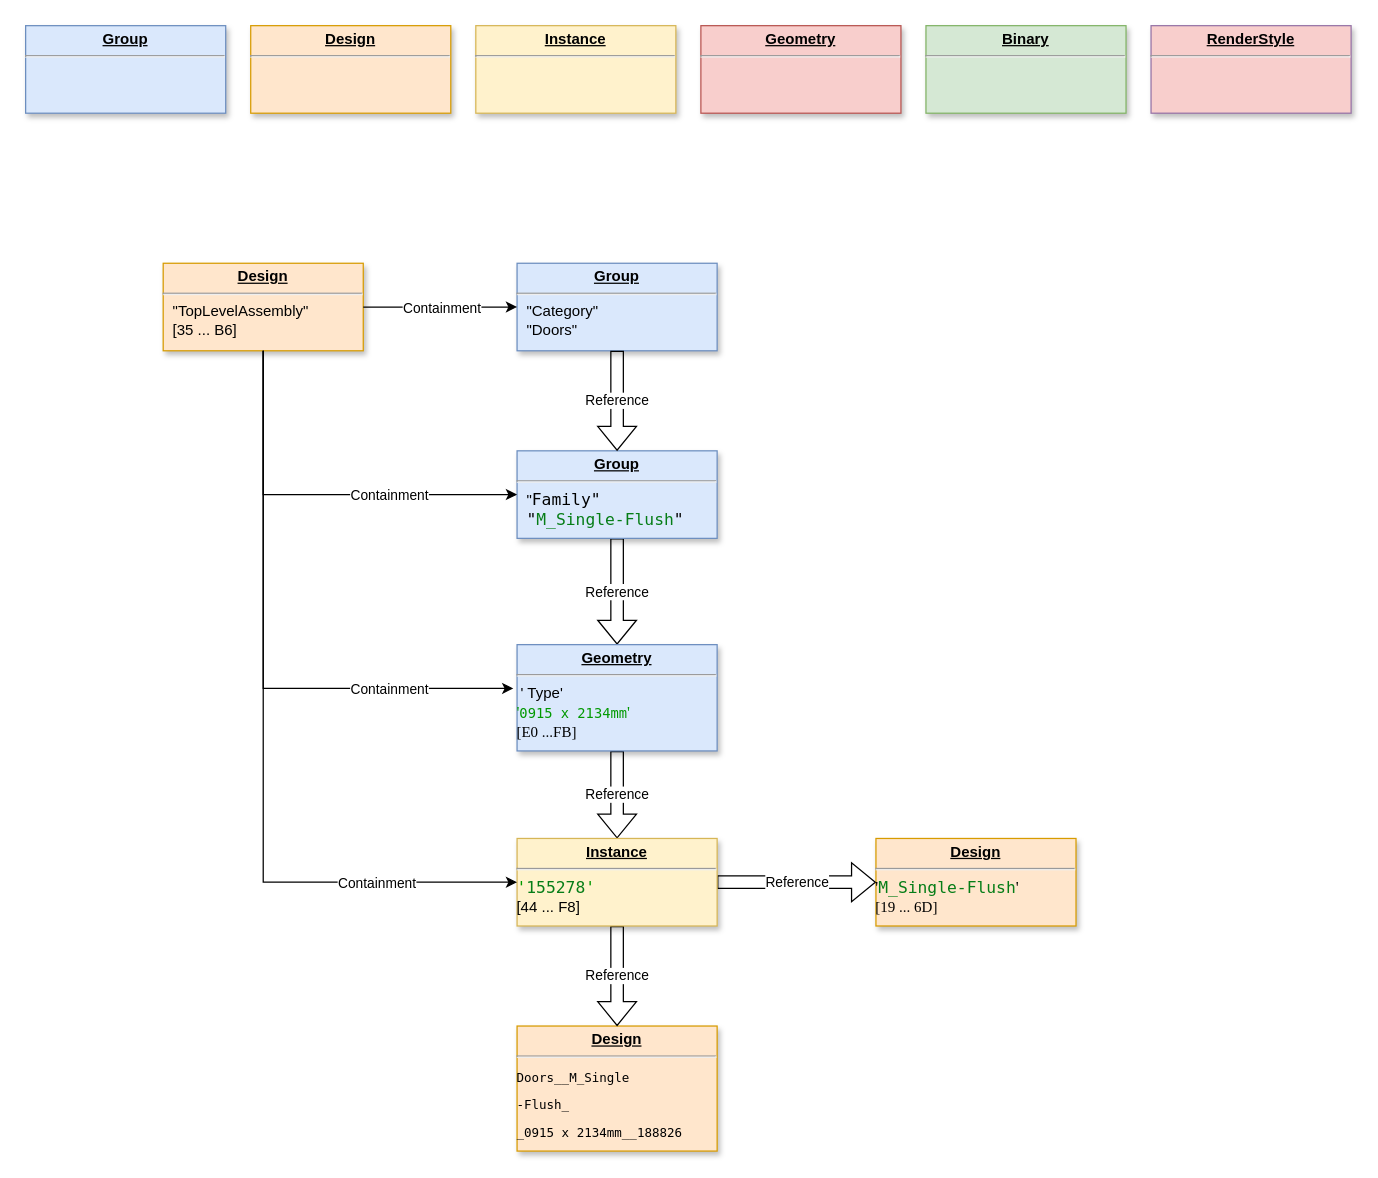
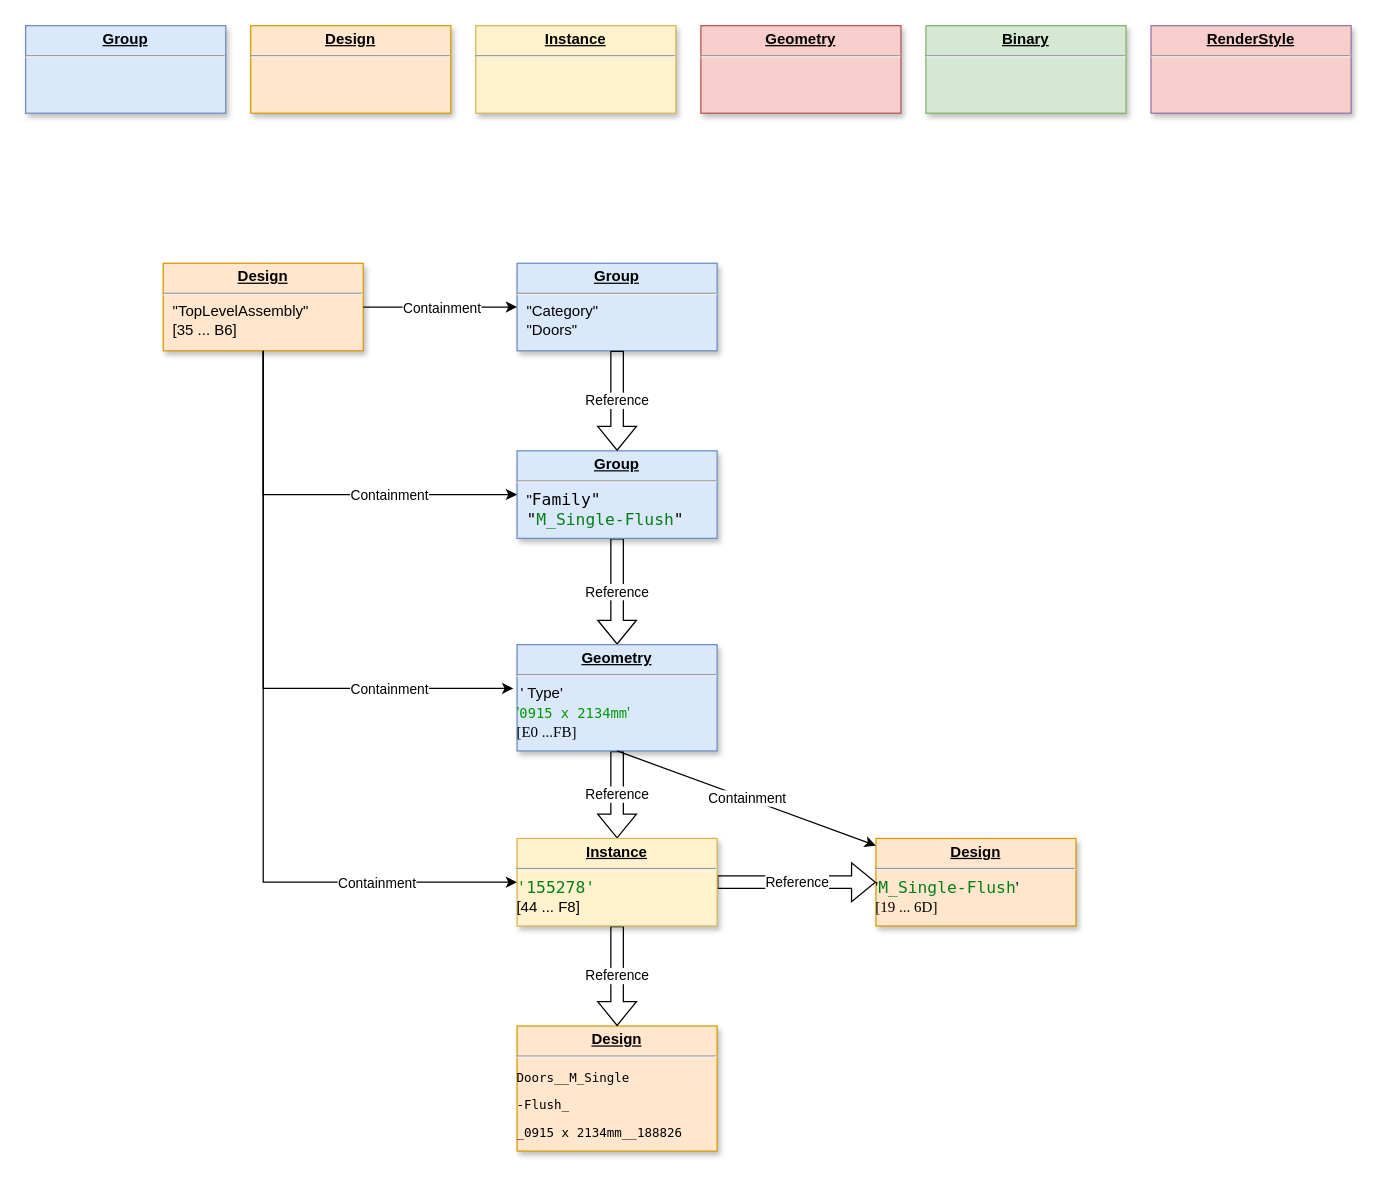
edge "Geometry ' Type' '0915 x 2134mm' [E0 ...FB]" -> "Design 'M_Single-Flush' [19 ... 6D]": added, label "Containment"
